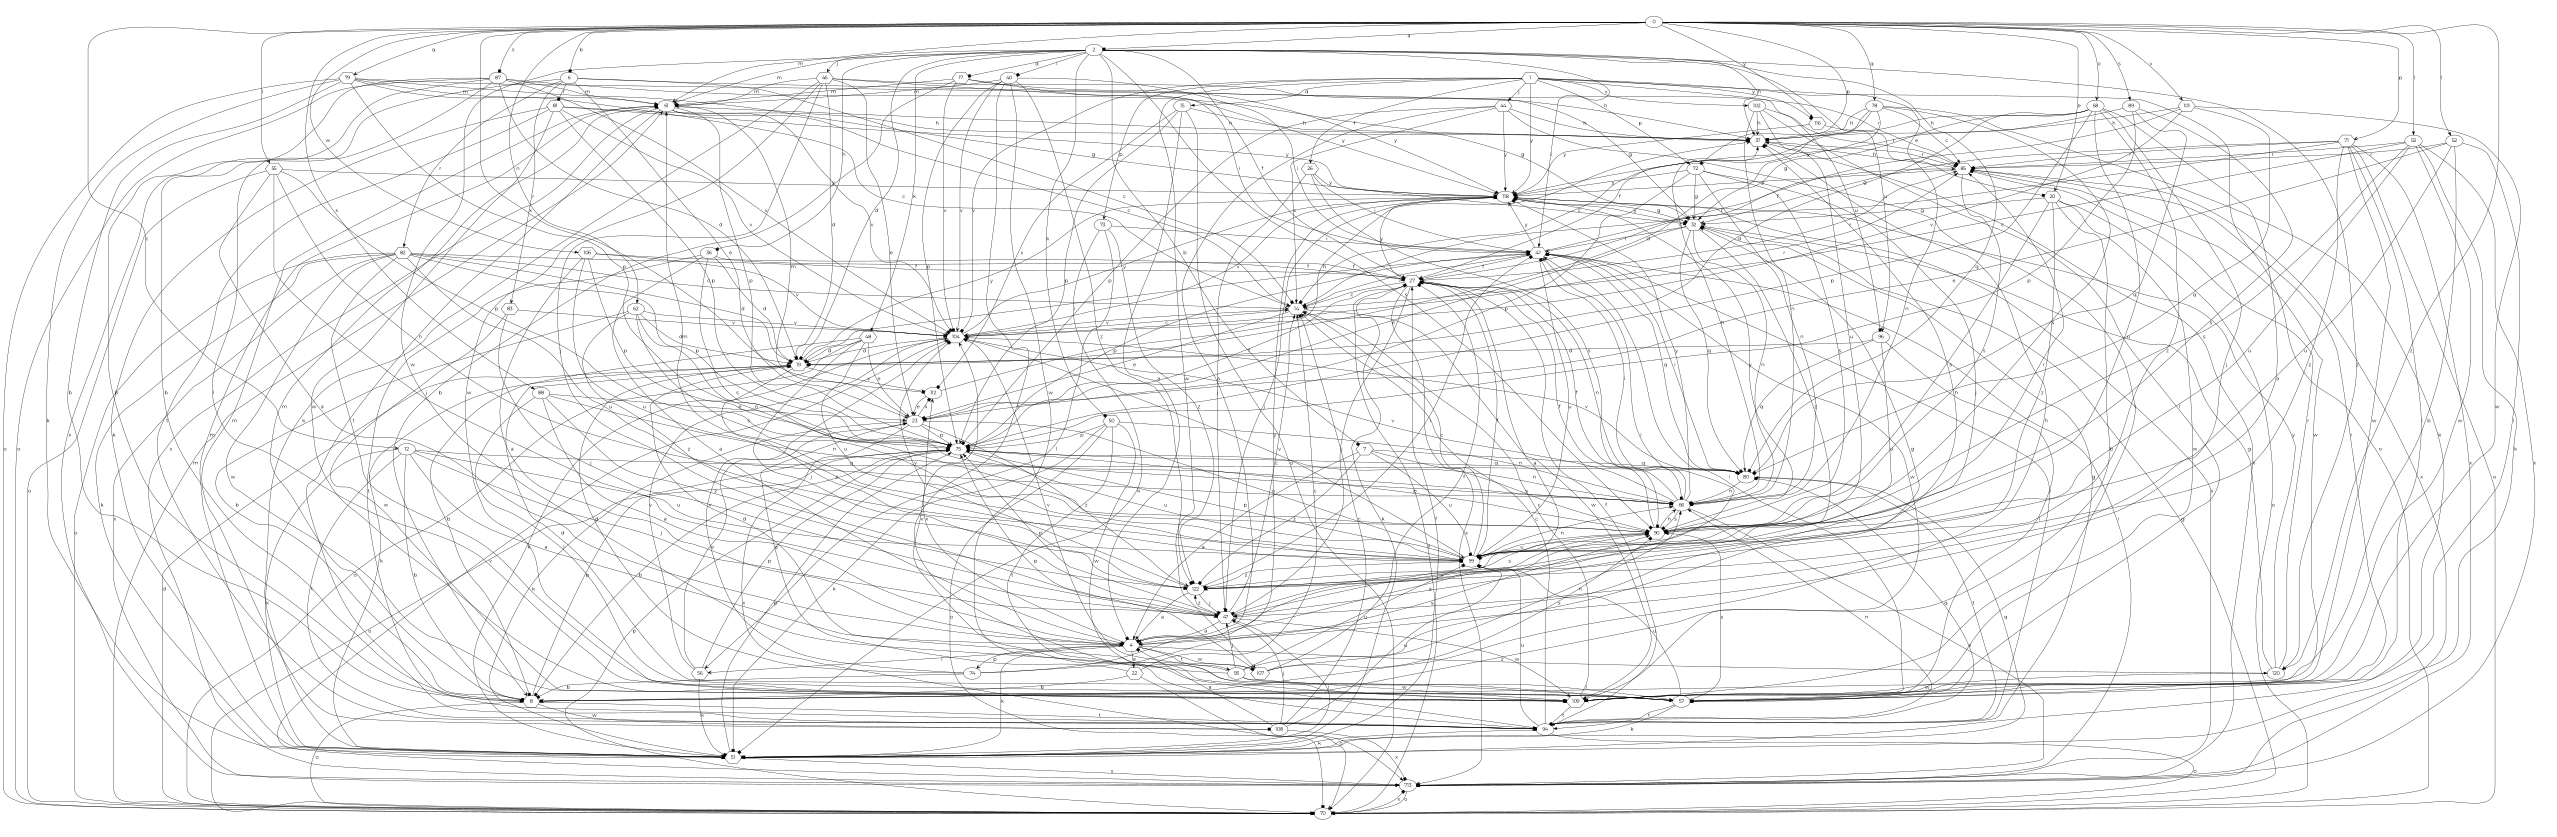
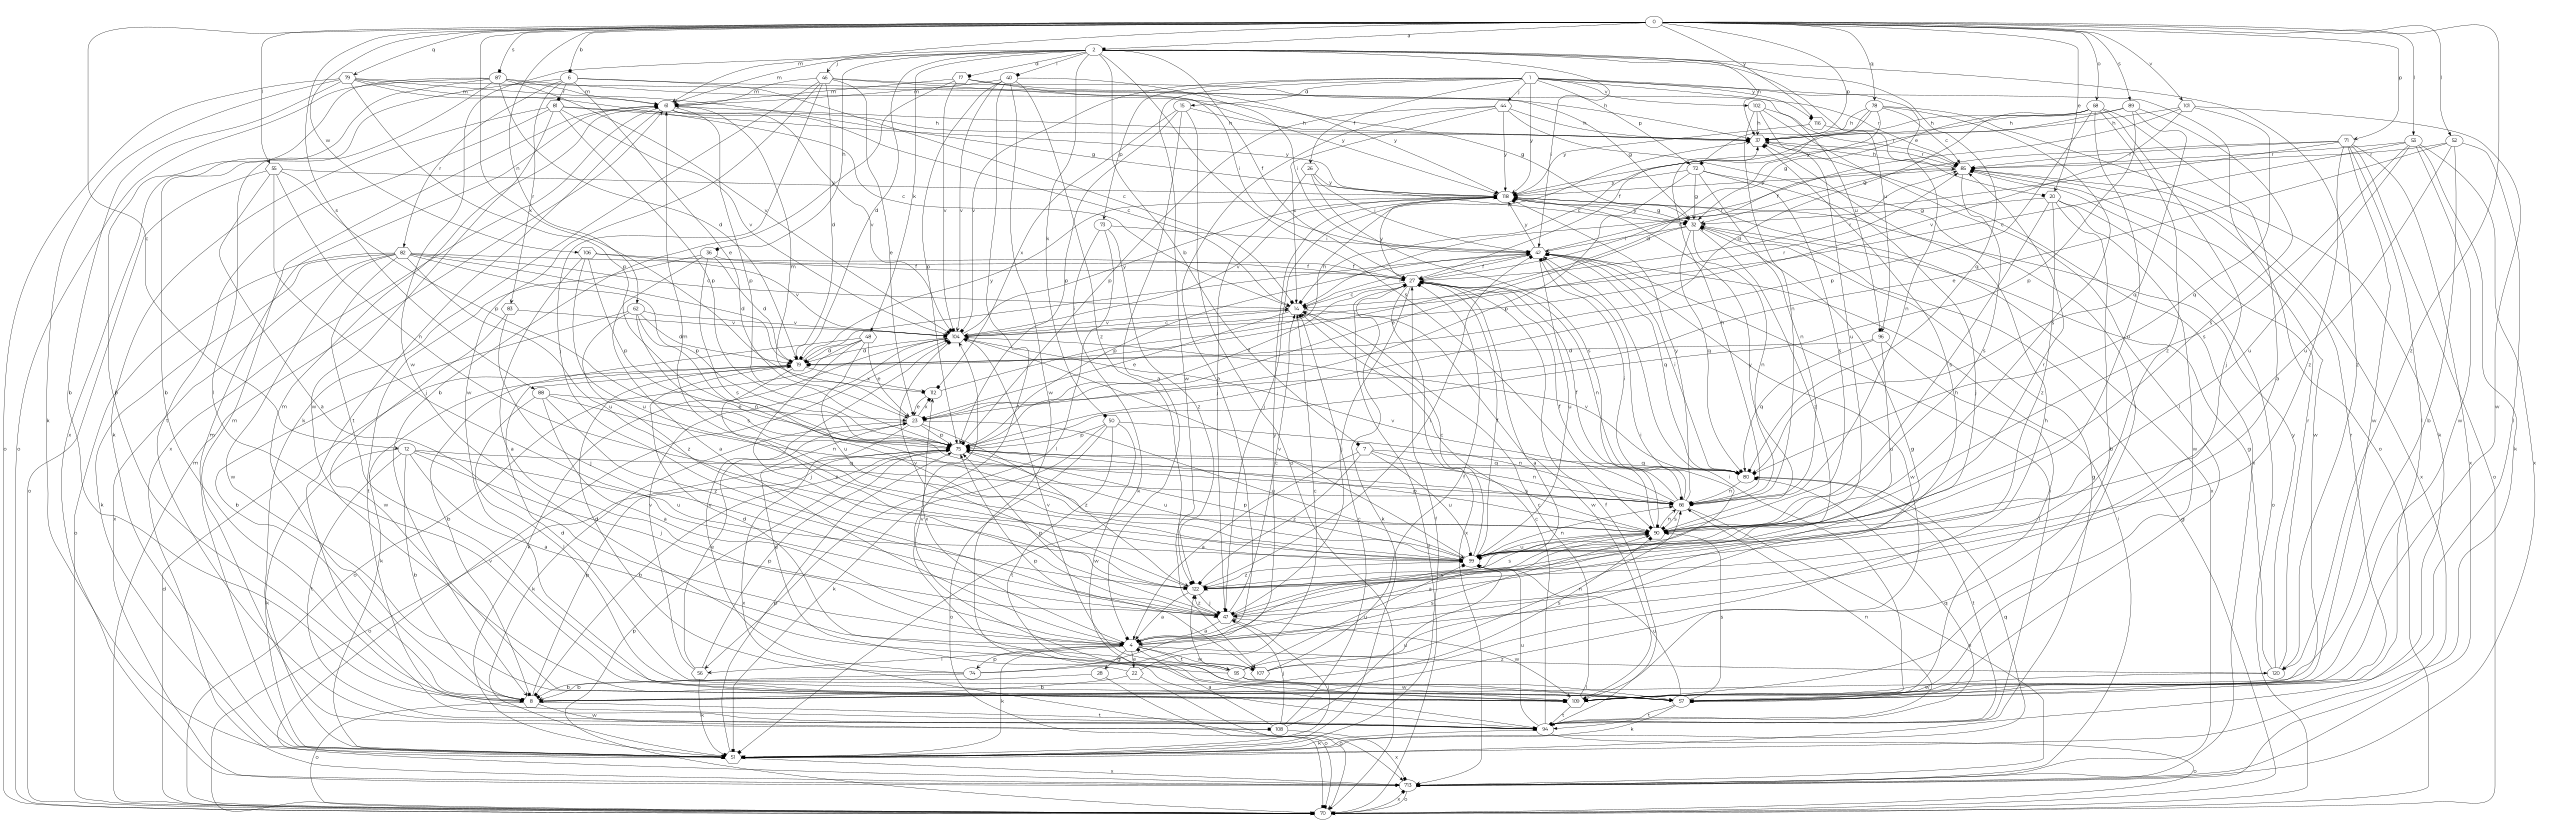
edge "89" -> "37": added, label "h"
edge "93" -> "47": now "93" -> "122"
node "28": added
